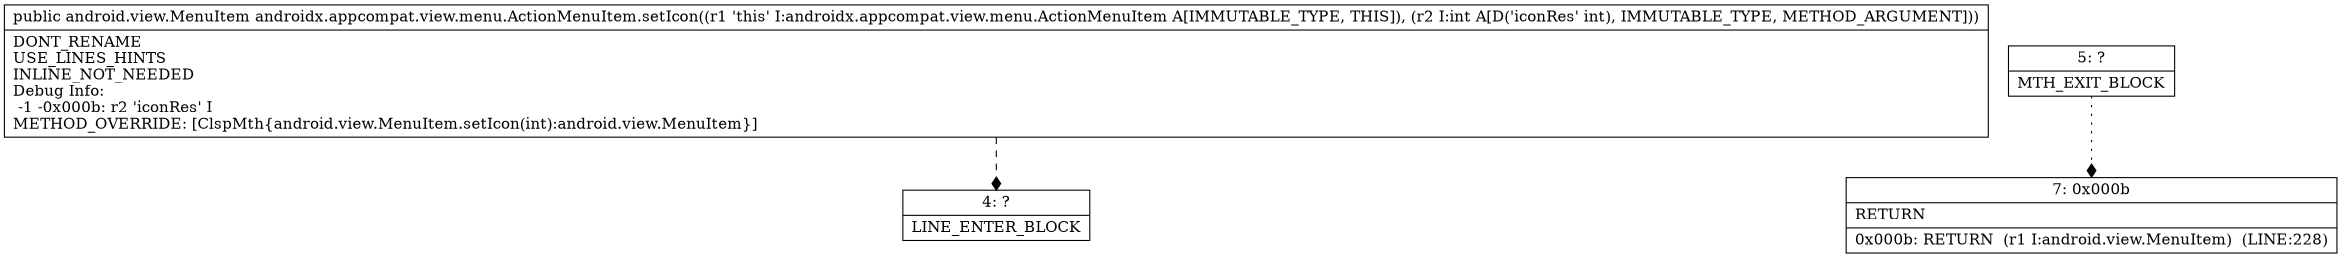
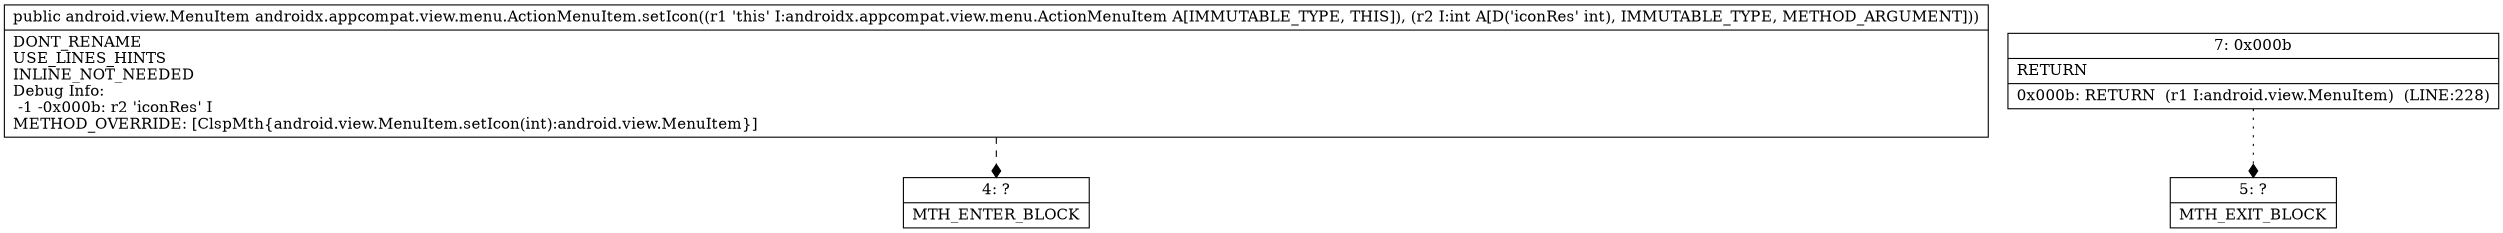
edge "5: ?" -> "7: 0x000b": reversed
node "4: ?": text "LINE_ENTER_BLOCK" -> "MTH_ENTER_BLOCK"
